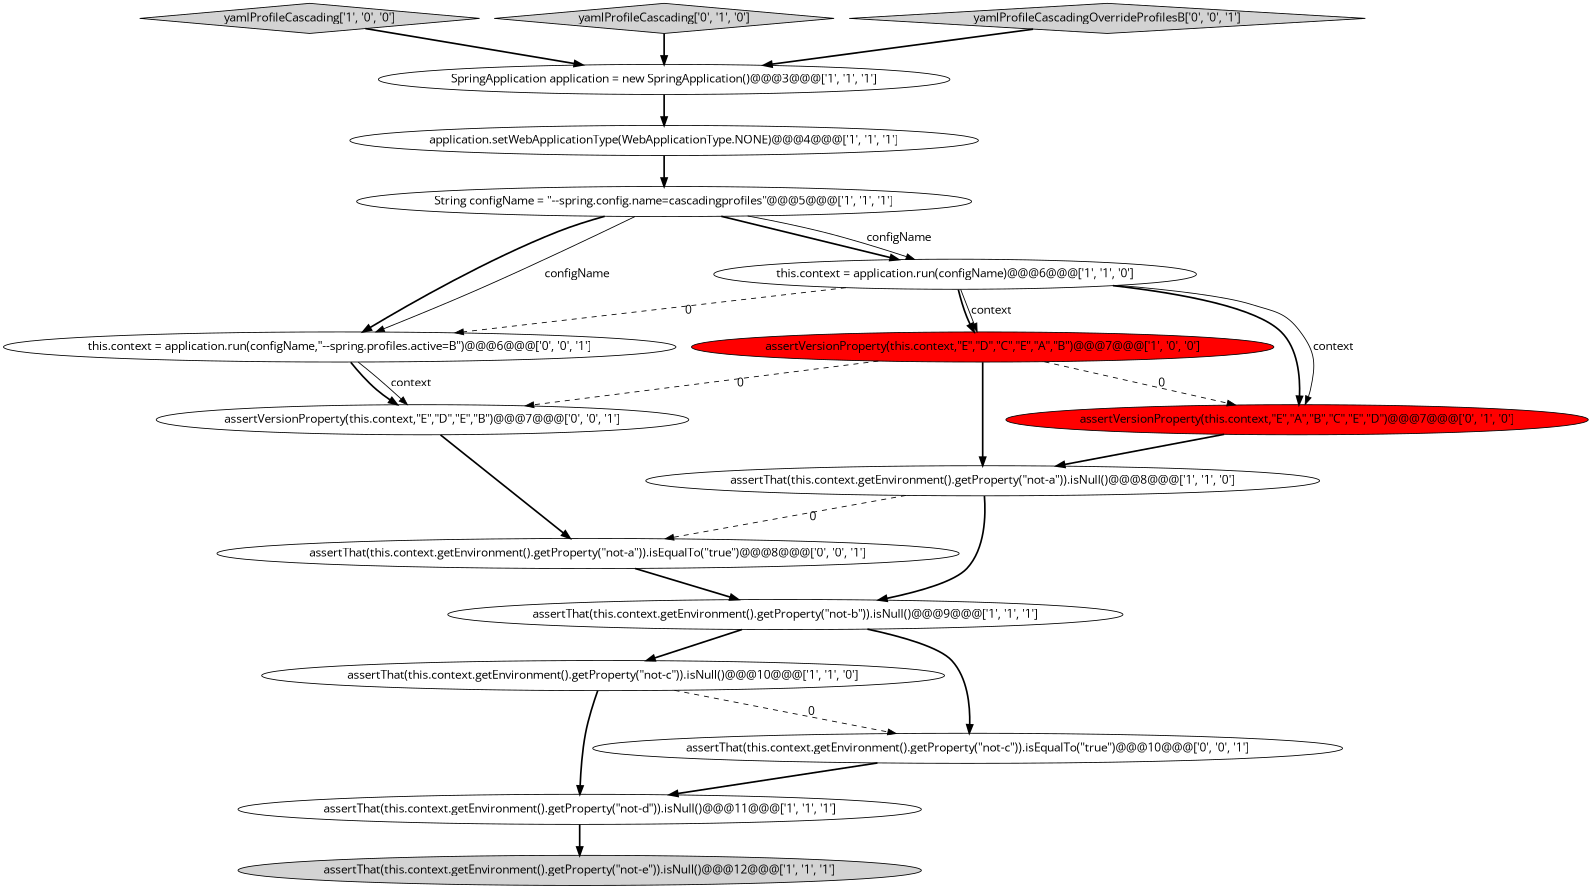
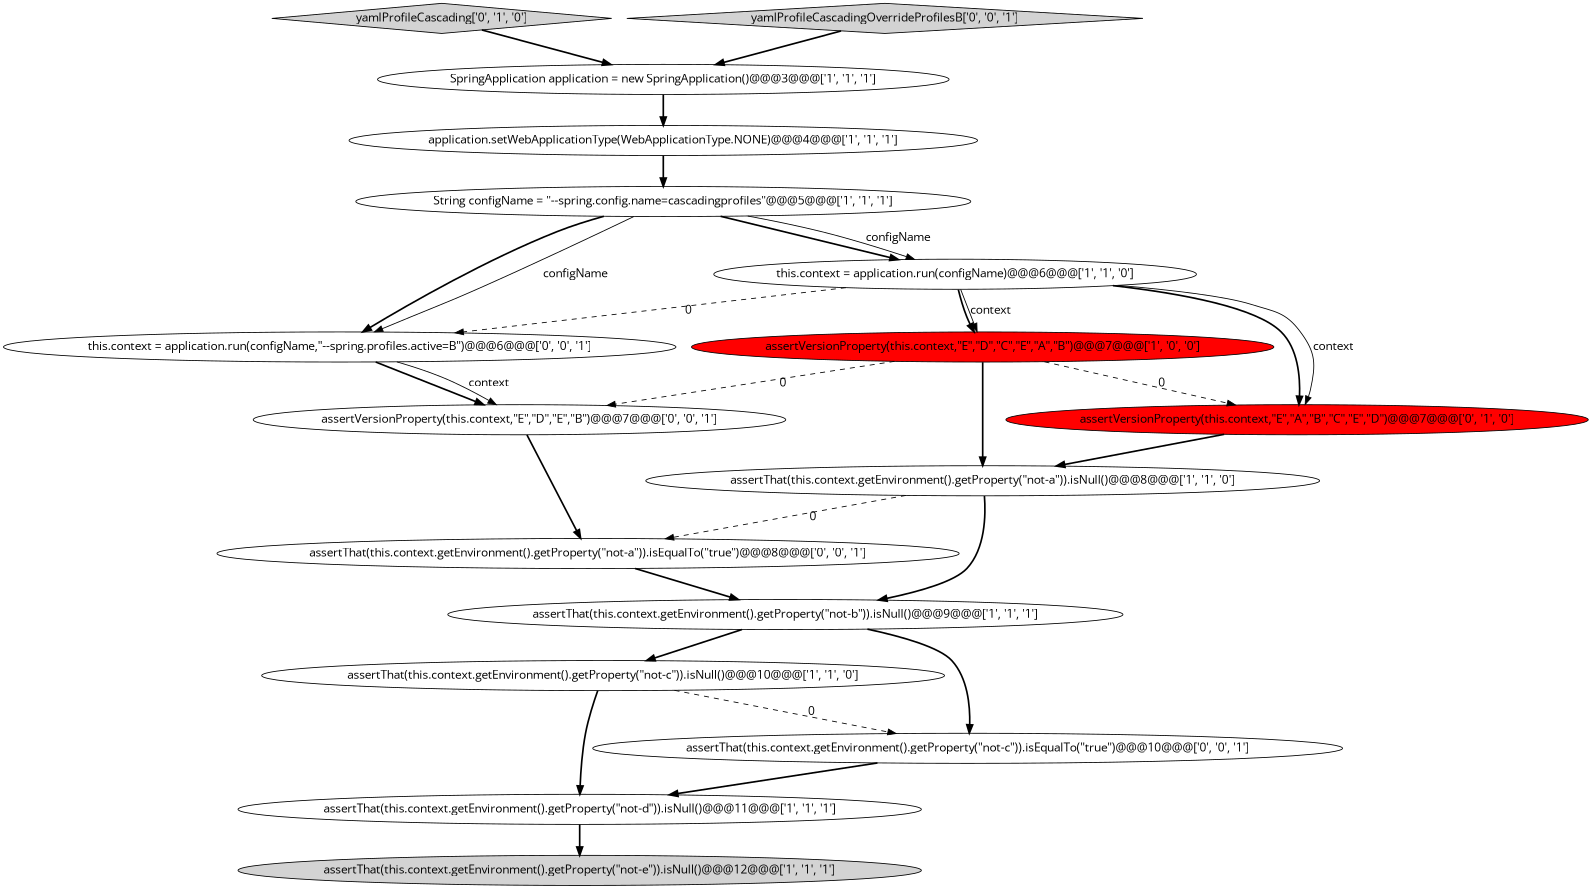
node "yamlProfileCascading['1', '0', '0']": removed
